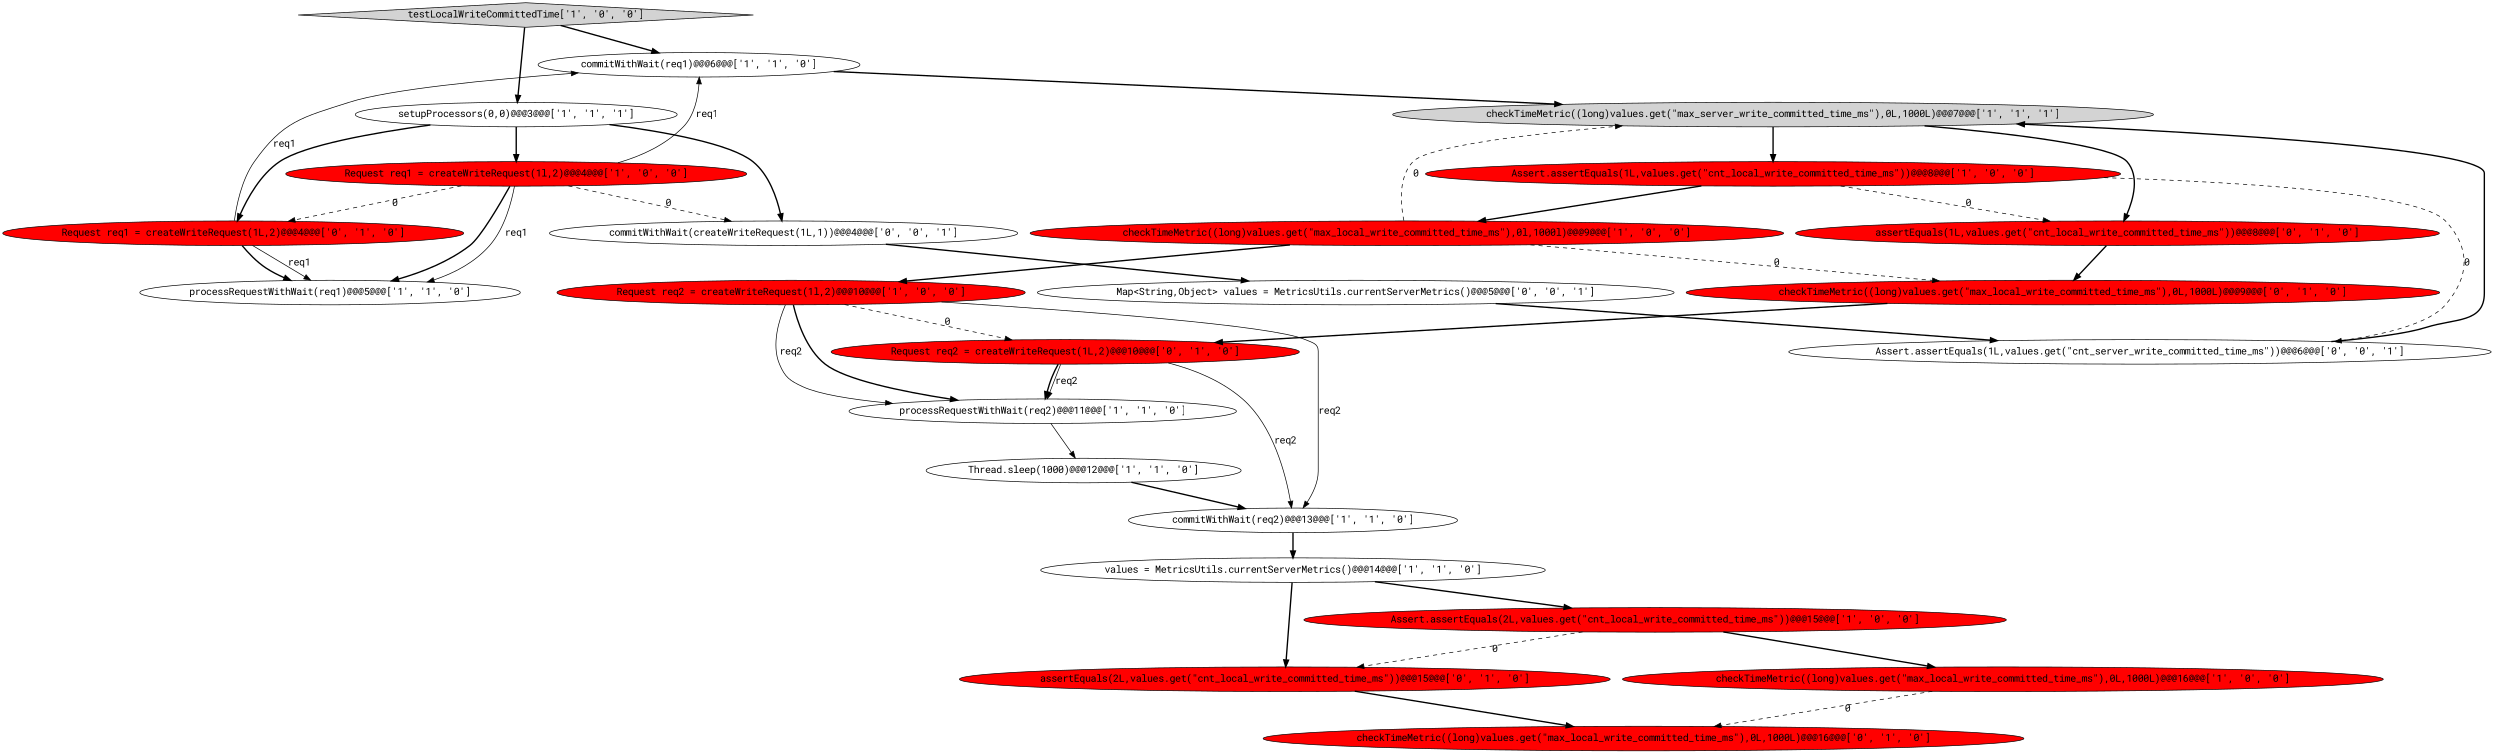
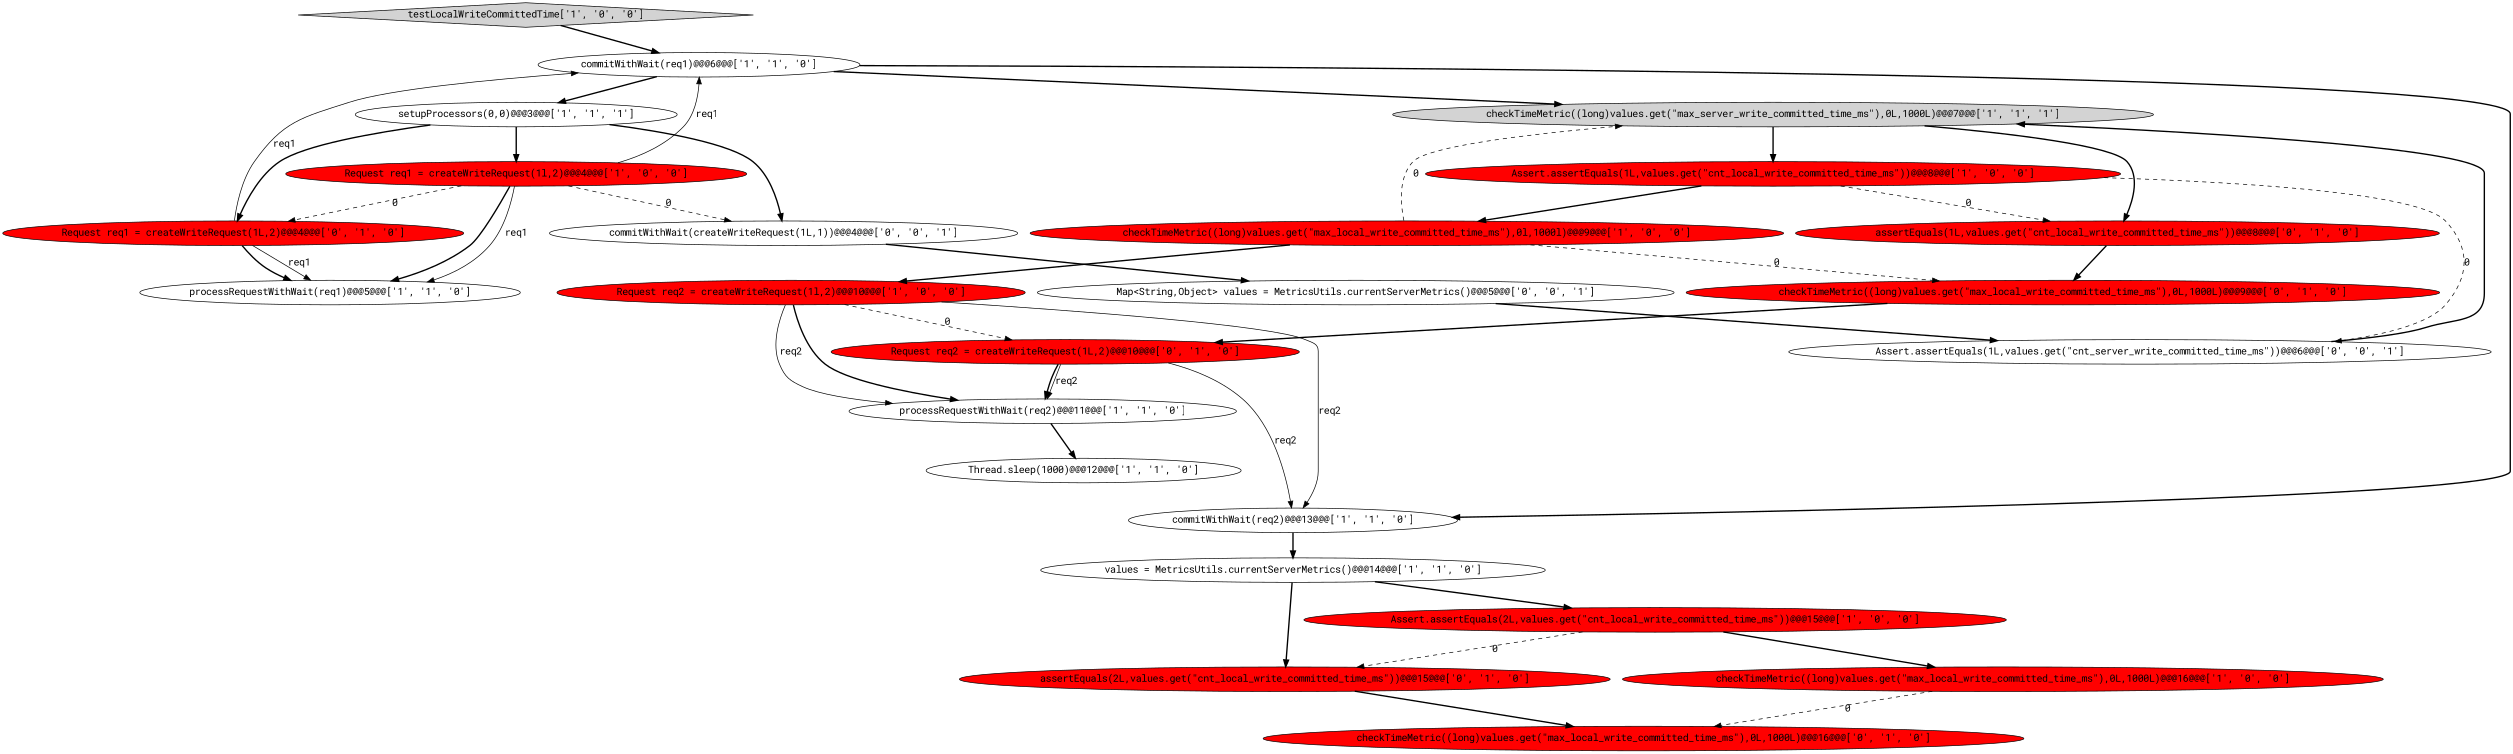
edge "testLocalWriteCommittedTime['1', '0', '0']" -> "setupProcessors(0,0)@@@3@@@['1', '1', '1']": now "commitWithWait(req1)@@@6@@@['1', '1', '0']" -> "setupProcessors(0,0)@@@3@@@['1', '1', '1']"
edge "processRequestWithWait(req2)@@@11@@@['1', '1', '0']" -> "Thread.sleep(1000)@@@12@@@['1', '1', '0']": style solid -> bold
edge "Thread.sleep(1000)@@@12@@@['1', '1', '0']" -> "commitWithWait(req2)@@@13@@@['1', '1', '0']": now "commitWithWait(req1)@@@6@@@['1', '1', '0']" -> "commitWithWait(req2)@@@13@@@['1', '1', '0']"
